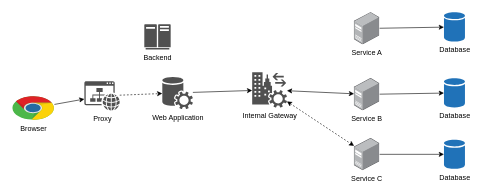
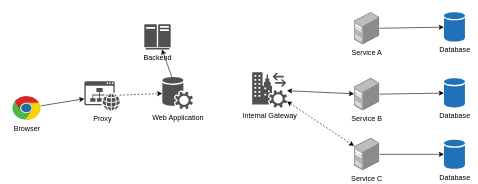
edge "Web Application" -> "Internal Gateway": now "Web Application" -> "Backend"
node "Browser": size 42x24 -> 28x24
